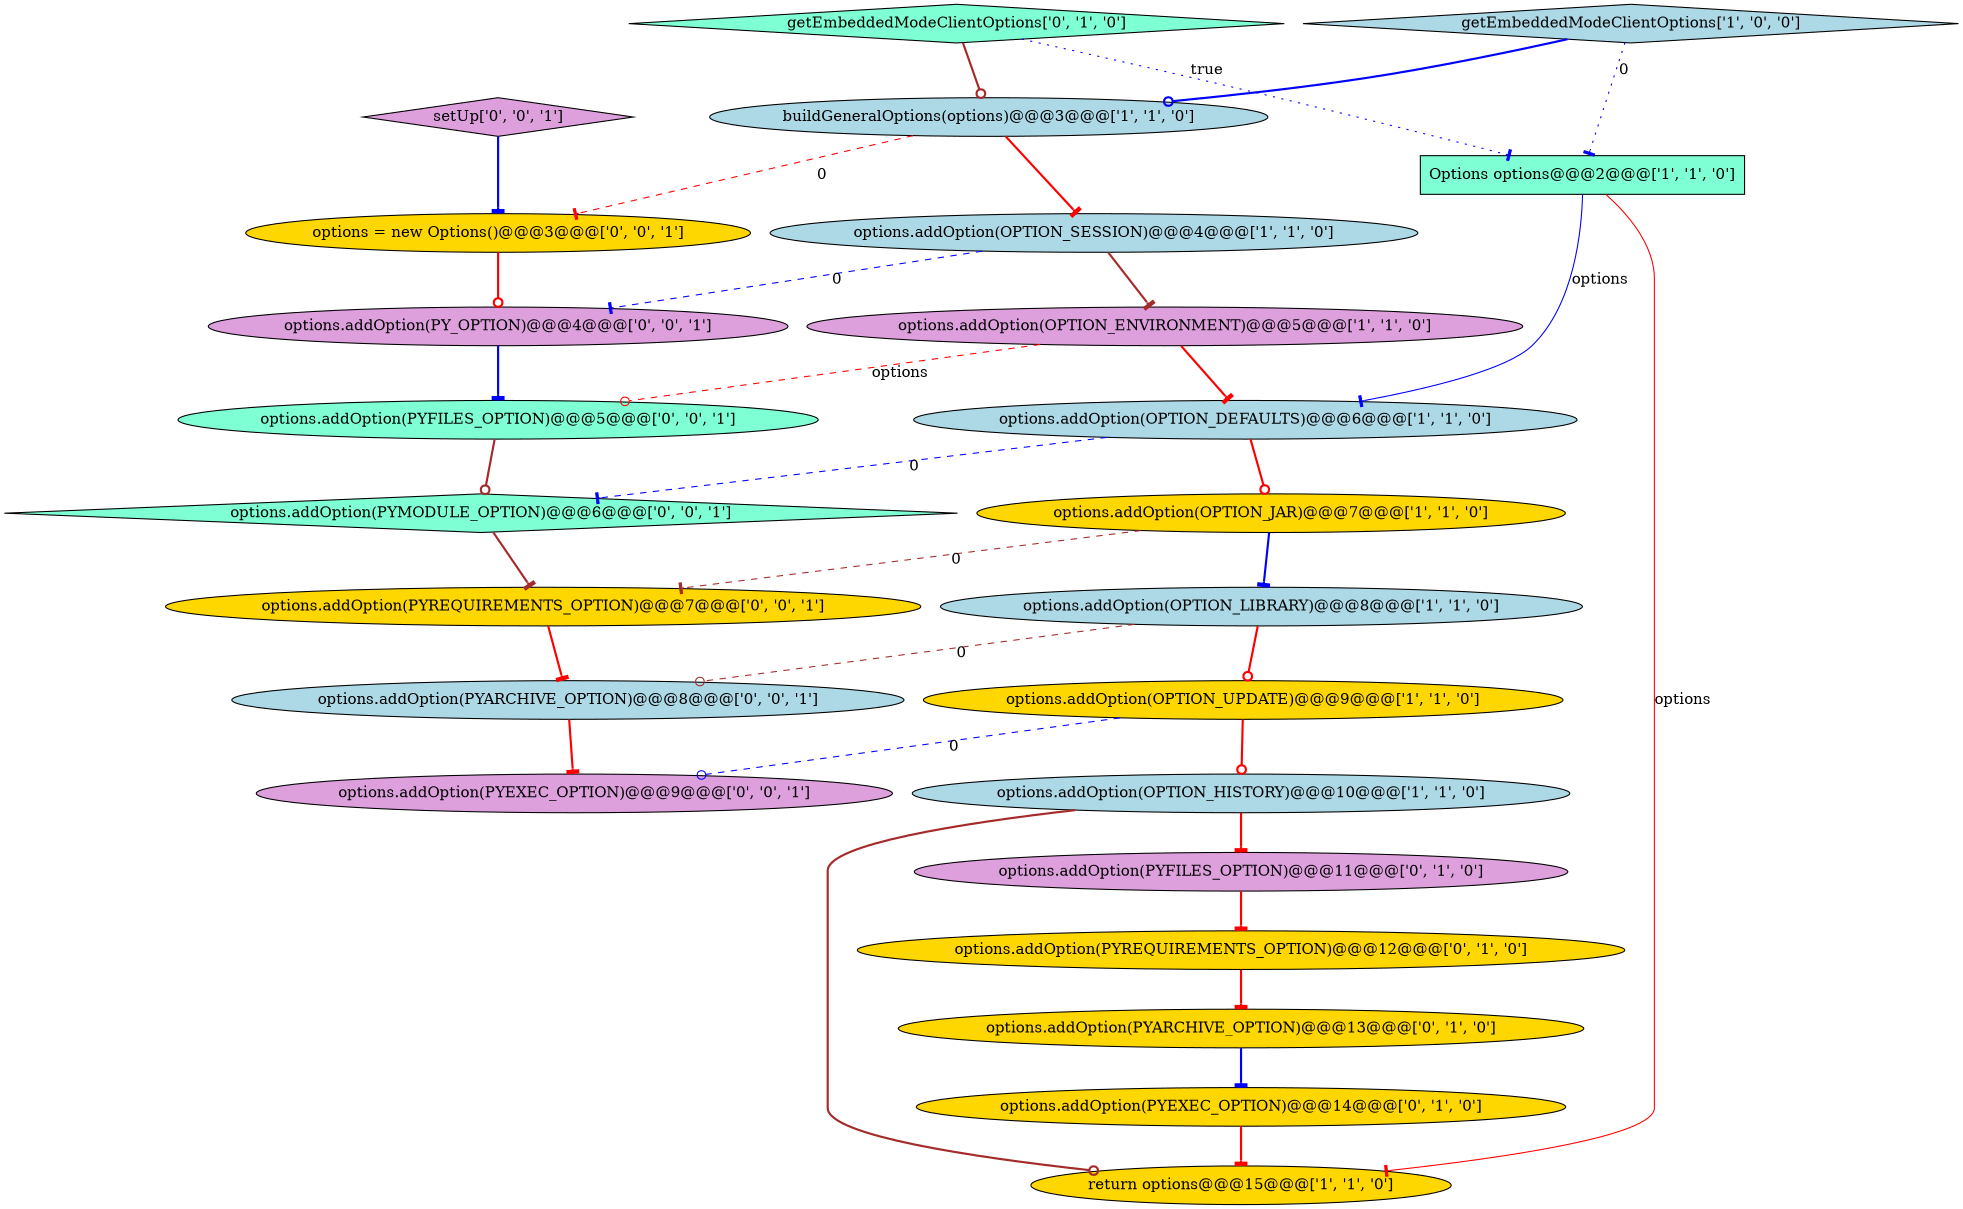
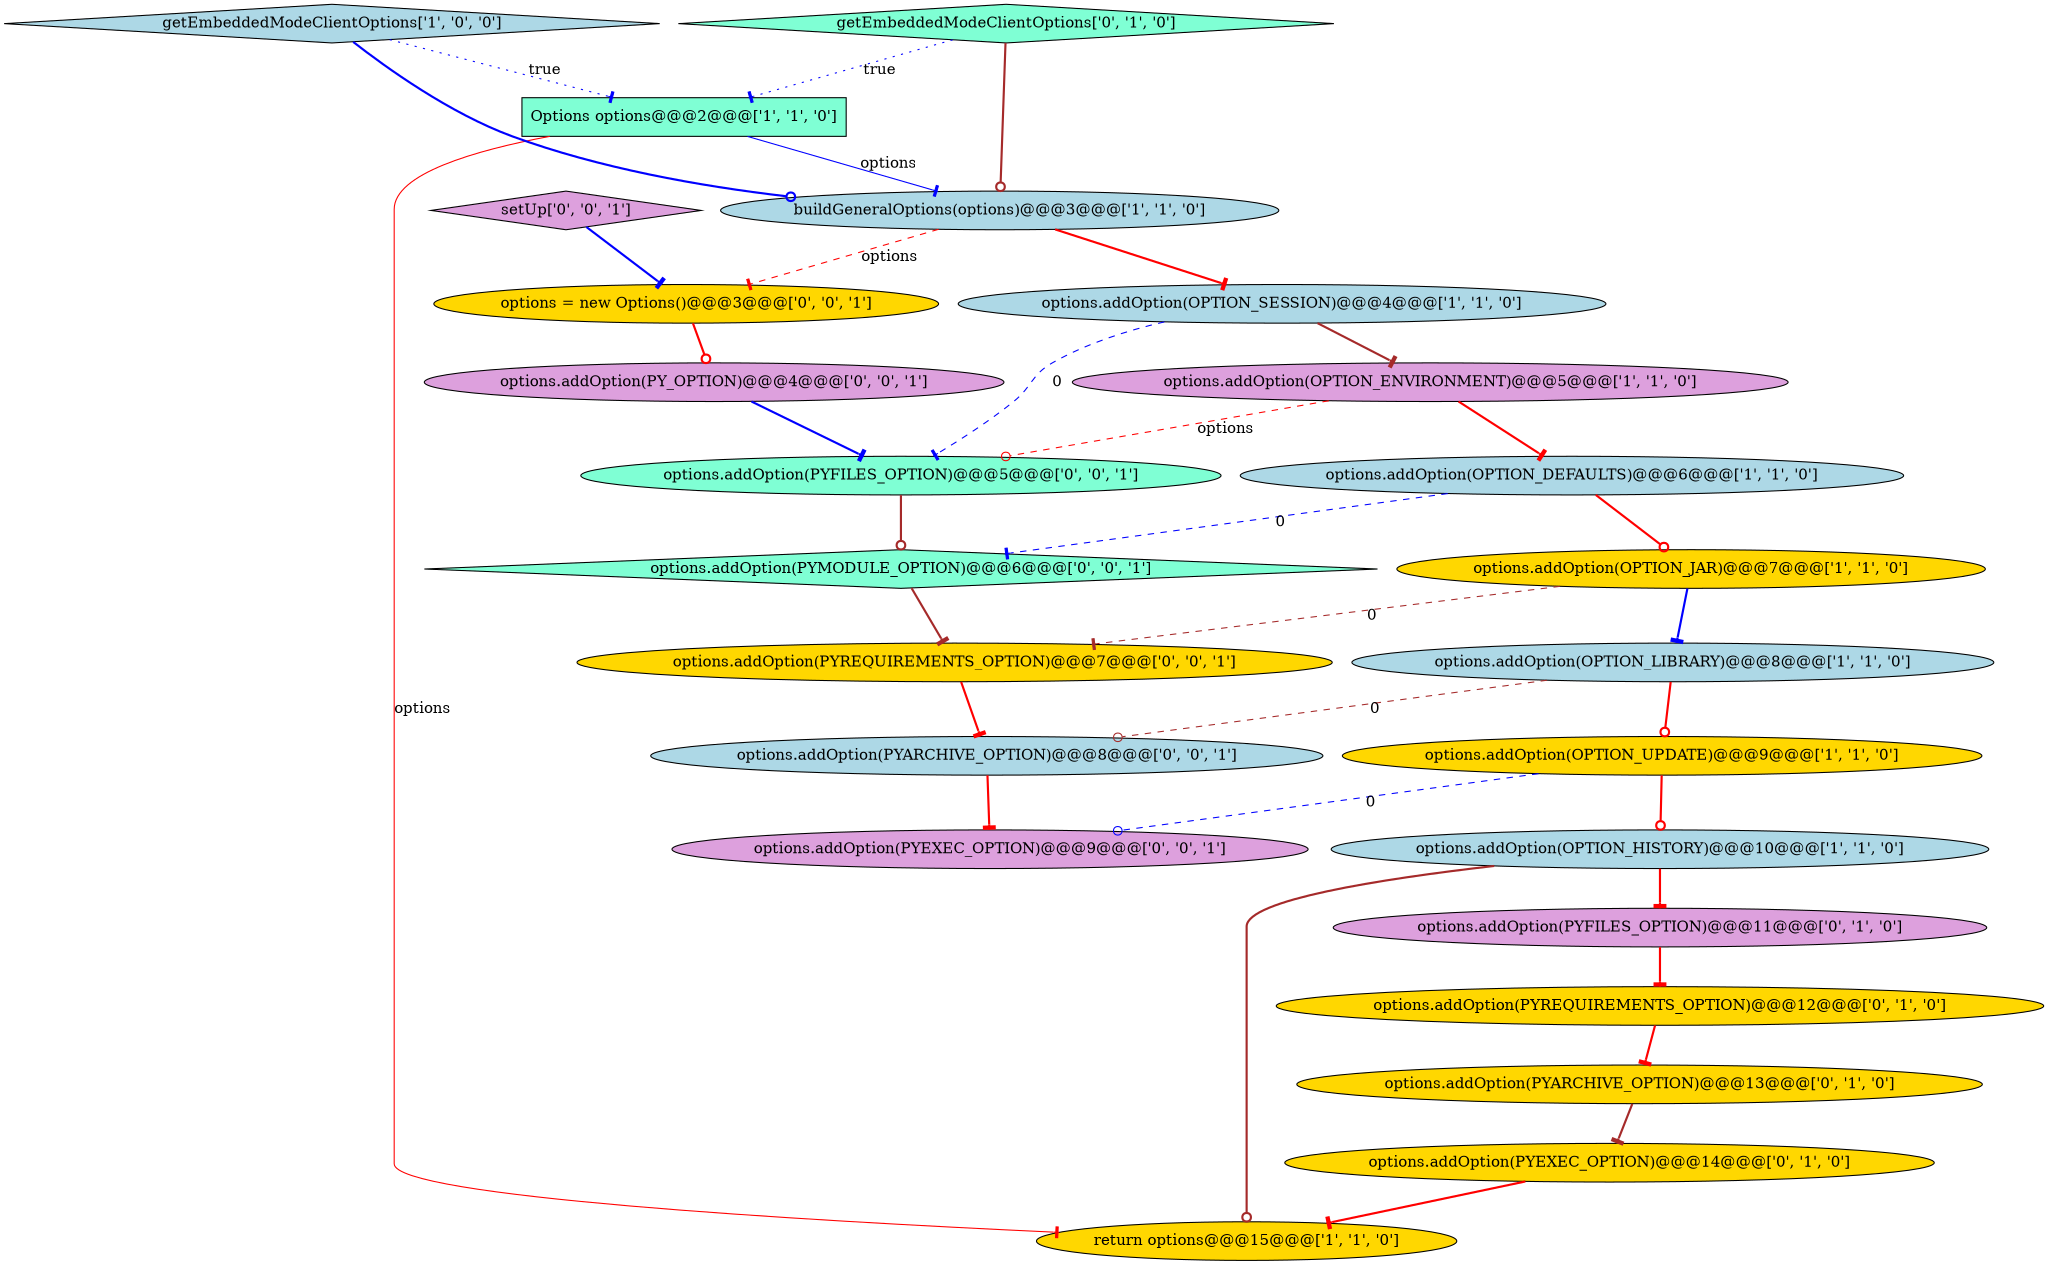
edge "getEmbeddedModeClientOptions['1', '0', '0']" -> "Options options@@@2@@@['1', '1', '0']": label "0" -> "true"
edge "buildGeneralOptions(options)@@@3@@@['1', '1', '0']" -> "options = new Options()@@@3@@@['0', '0', '1']": label "0" -> "options"
edge "options.addOption(OPTION_SESSION)@@@4@@@['1', '1', '0']" -> "options.addOption(PY_OPTION)@@@4@@@['0', '0', '1']": now "options.addOption(OPTION_SESSION)@@@4@@@['1', '1', '0']" -> "options.addOption(PYFILES_OPTION)@@@5@@@['0', '0', '1']"
edge "Options options@@@2@@@['1', '1', '0']" -> "options.addOption(OPTION_DEFAULTS)@@@6@@@['1', '1', '0']": now "Options options@@@2@@@['1', '1', '0']" -> "buildGeneralOptions(options)@@@3@@@['1', '1', '0']"
edge "options.addOption(PYARCHIVE_OPTION)@@@13@@@['0', '1', '0']" -> "options.addOption(PYEXEC_OPTION)@@@14@@@['0', '1', '0']": color blue -> brown
